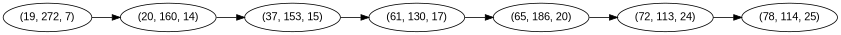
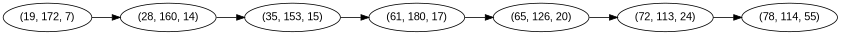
node "(19, 272, 7)": label "(19, 272, 7)" -> "(19, 172, 7)"
node "(20, 160, 14)": label "(20, 160, 14)" -> "(28, 160, 14)"
node "(37, 153, 15)": label "(37, 153, 15)" -> "(35, 153, 15)"
node "(61, 130, 17)": label "(61, 130, 17)" -> "(61, 180, 17)"
node "(65, 186, 20)": label "(65, 186, 20)" -> "(65, 126, 20)"
node "(78, 114, 25)": label "(78, 114, 25)" -> "(78, 114, 55)"
